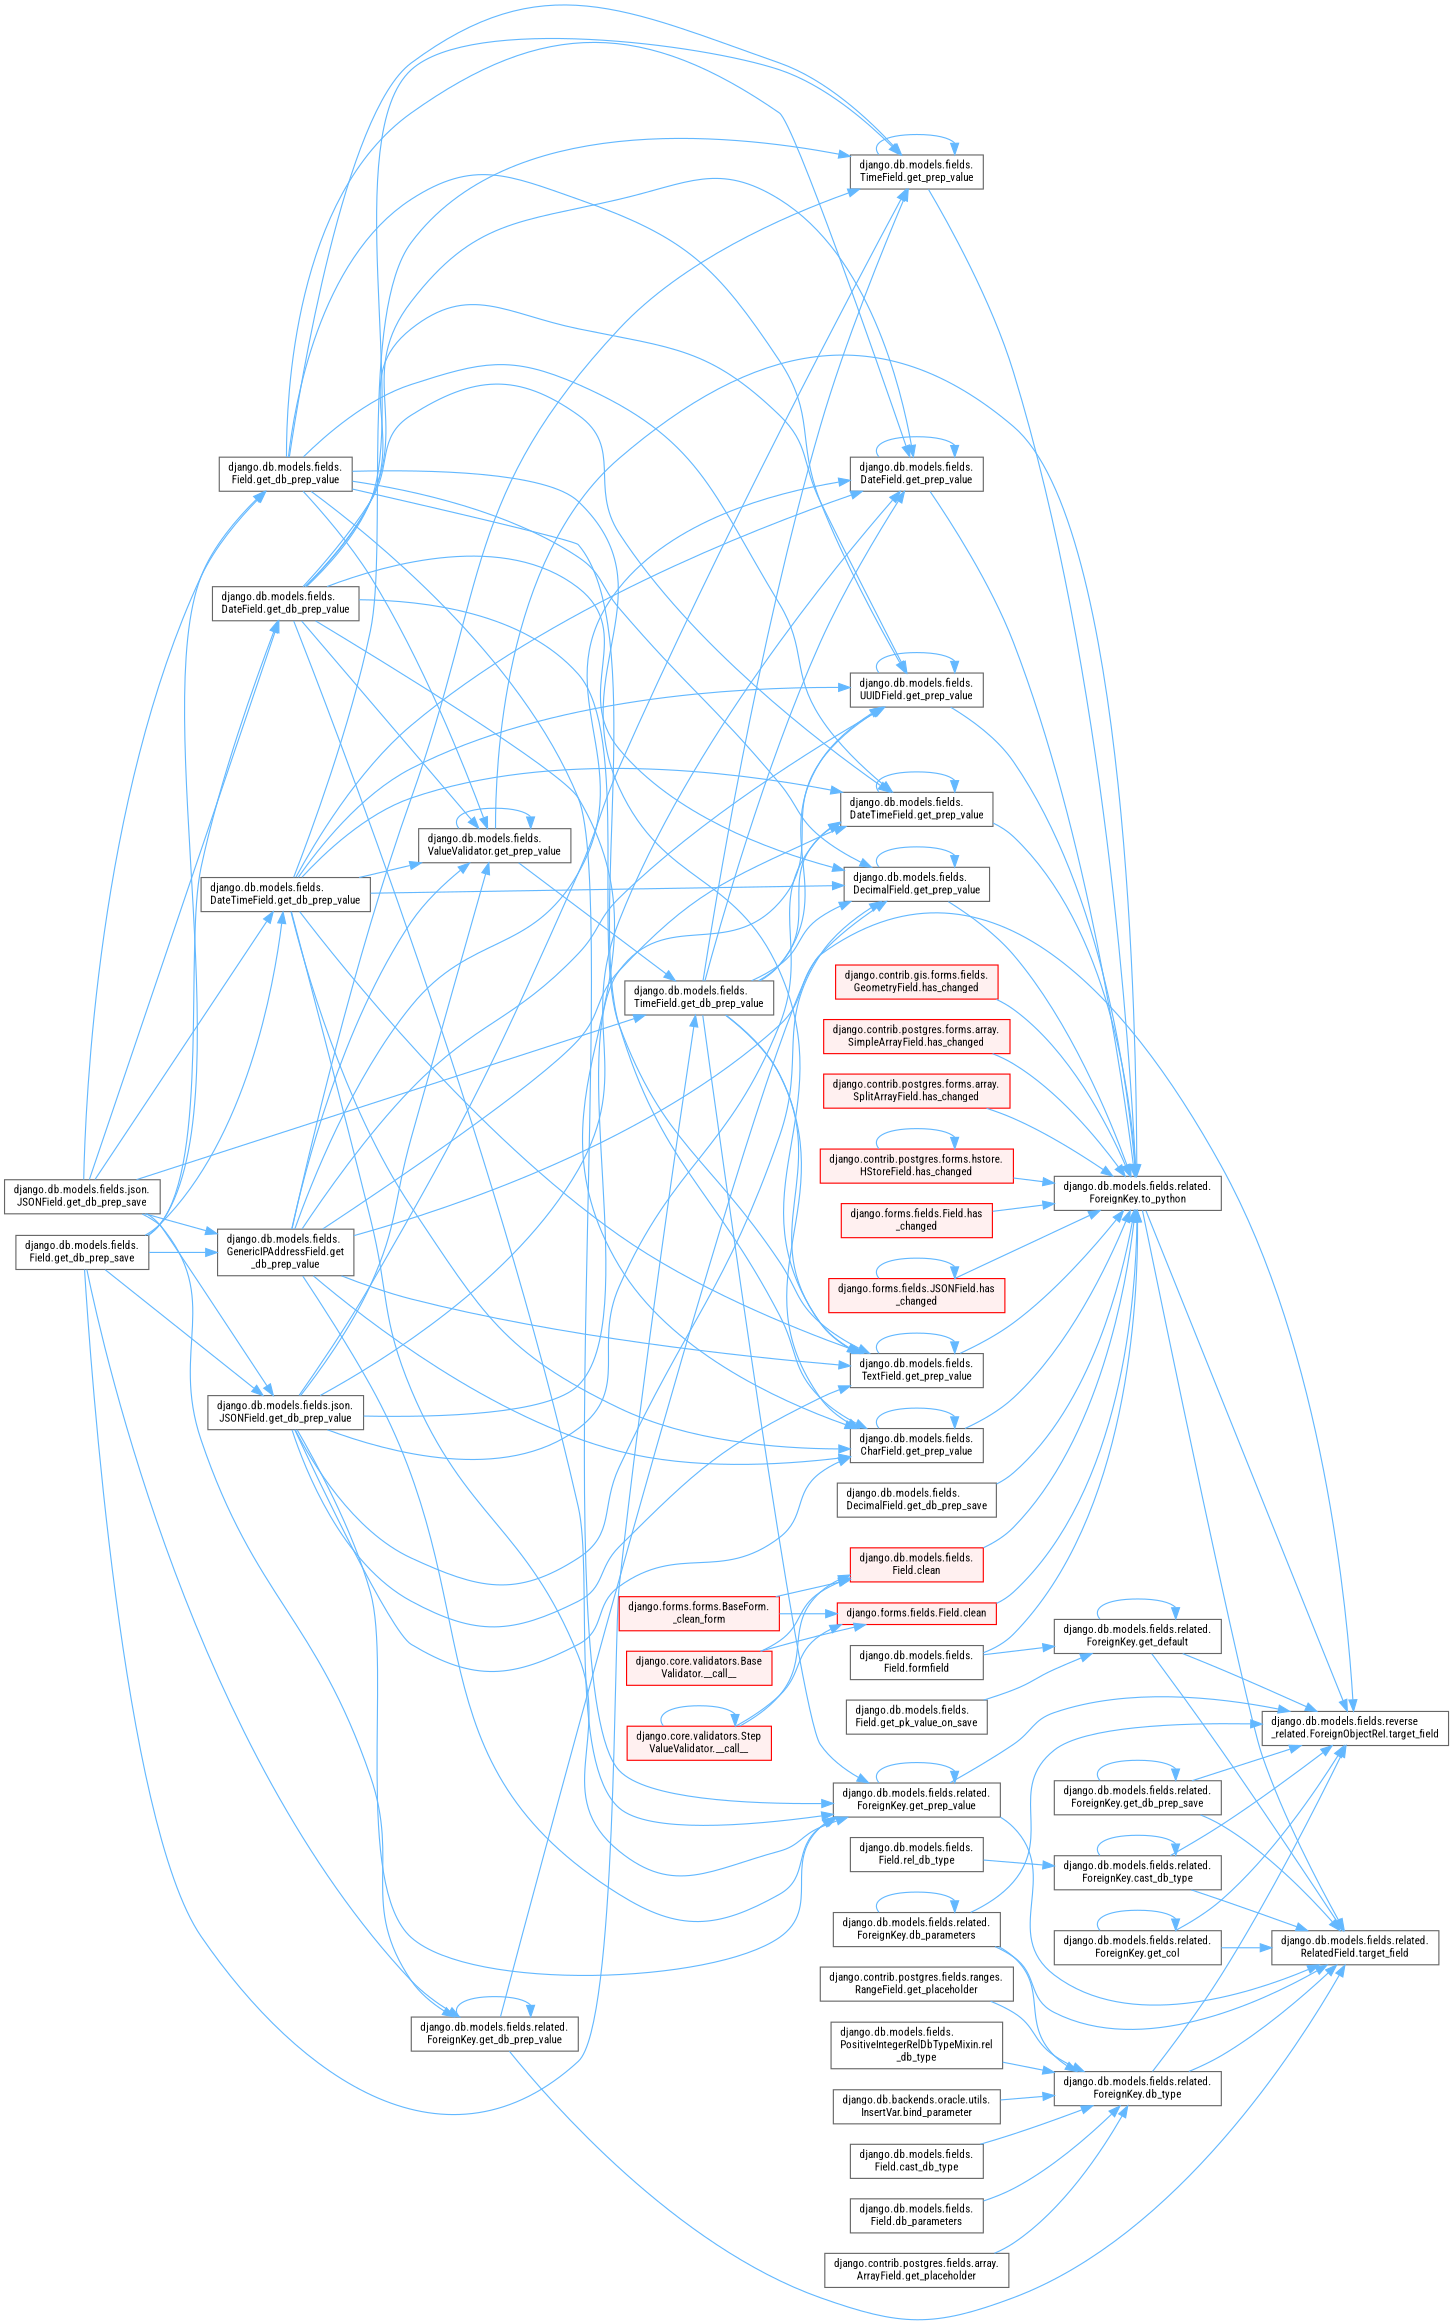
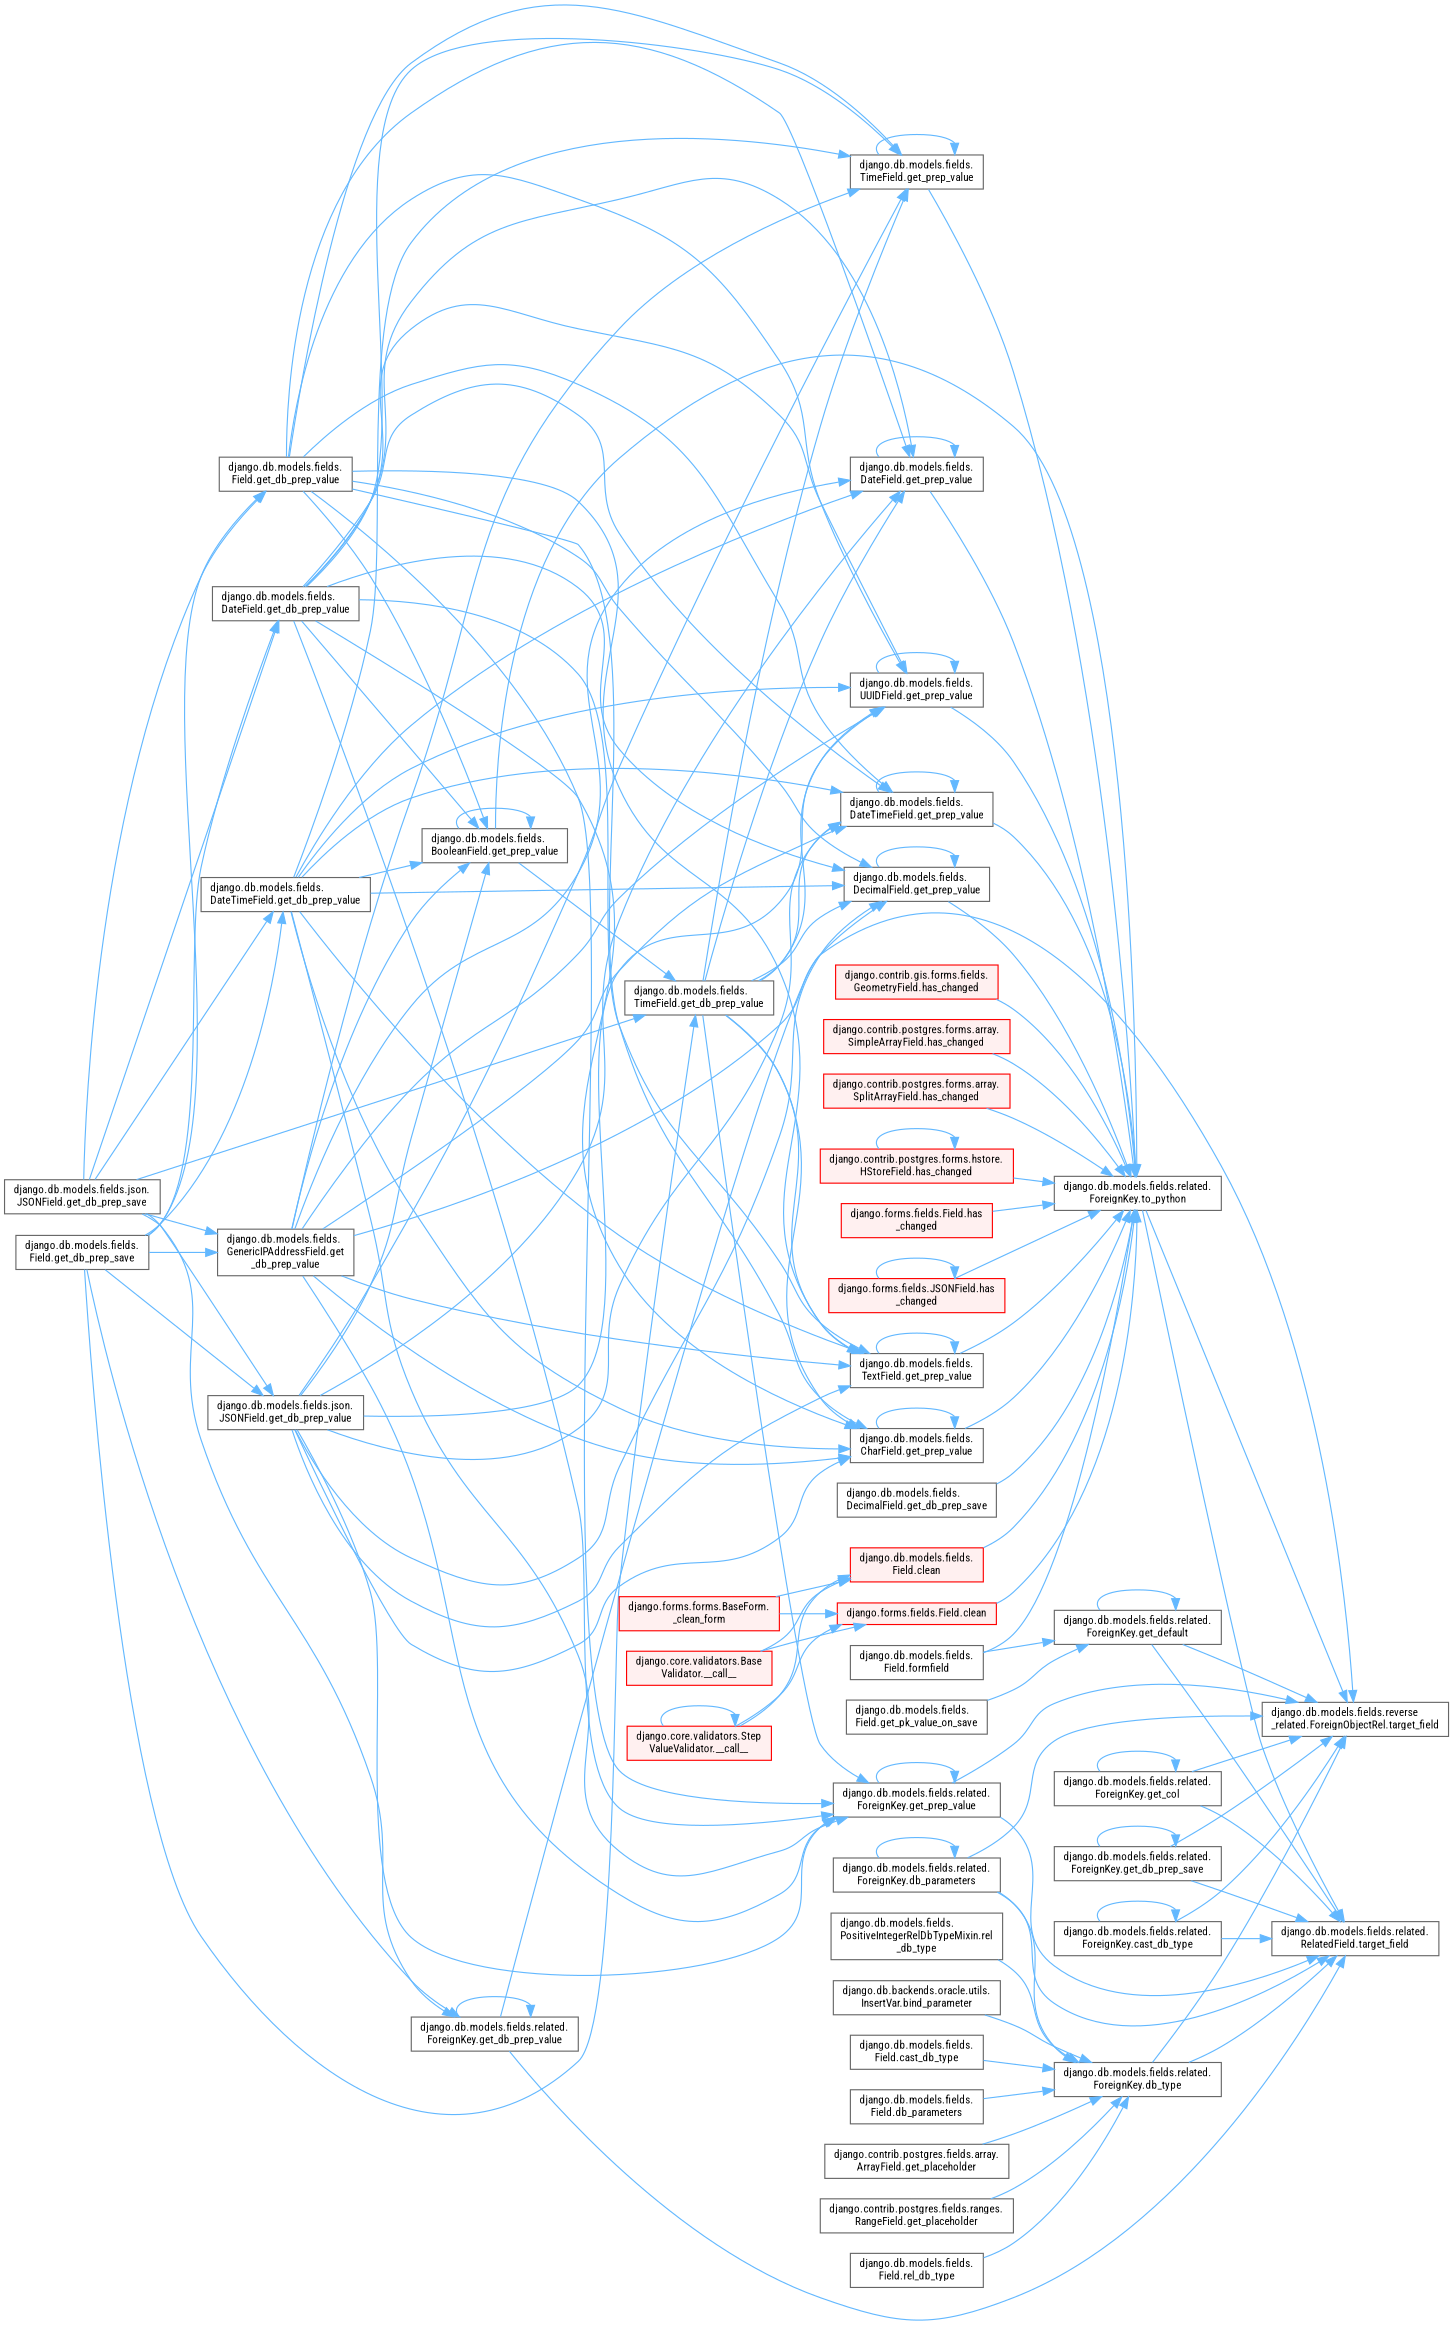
node "django.db.models.fields. ValueValidator.get_prep_value": label "django.db.models.fields. ValueValidator.get_prep_value" -> "django.db.models.fields. BooleanField.get_prep_value"
edge "django.db.models.fields. Field.rel_db_type" -> "django.db.models.fields.related. ForeignKey.cast_db_type": now "django.db.models.fields. Field.rel_db_type" -> "django.db.models.fields.related. ForeignKey.db_type"
